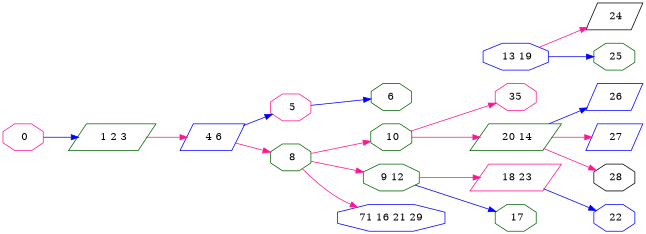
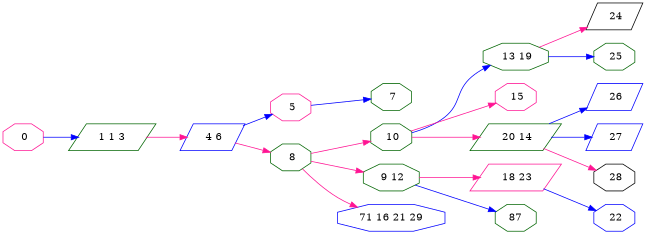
node "13 19": color blue -> darkgreen
node "6": label "6" -> "7"
node "35": label "35" -> "15"
edge "10" -> "13 19": added
node "1 2 3": label "1 2 3" -> "1 1 3"
edge "20 14" -> "27": color deeppink -> blue
node "17": label "17" -> "87"
